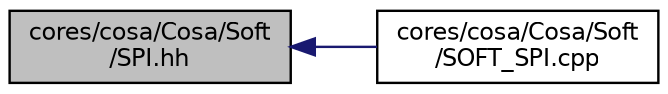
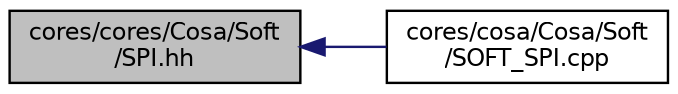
node "cores/cosa/Cosa/Soft /SPI.hh": label "cores/cosa/Cosa/Soft /SPI.hh" -> "cores/cores/Cosa/Soft /SPI.hh"
